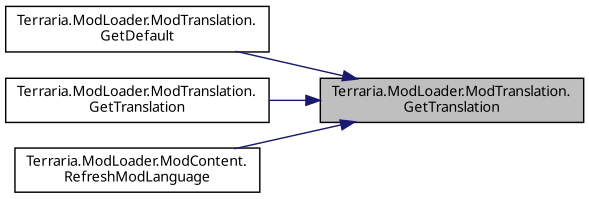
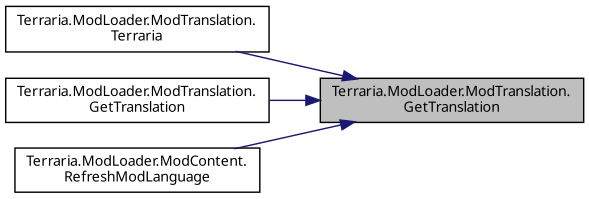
node "Terraria.ModLoader.ModTranslation. GetDefault": label "Terraria.ModLoader.ModTranslation. GetDefault" -> "Terraria.ModLoader.ModTranslation. Terraria"
